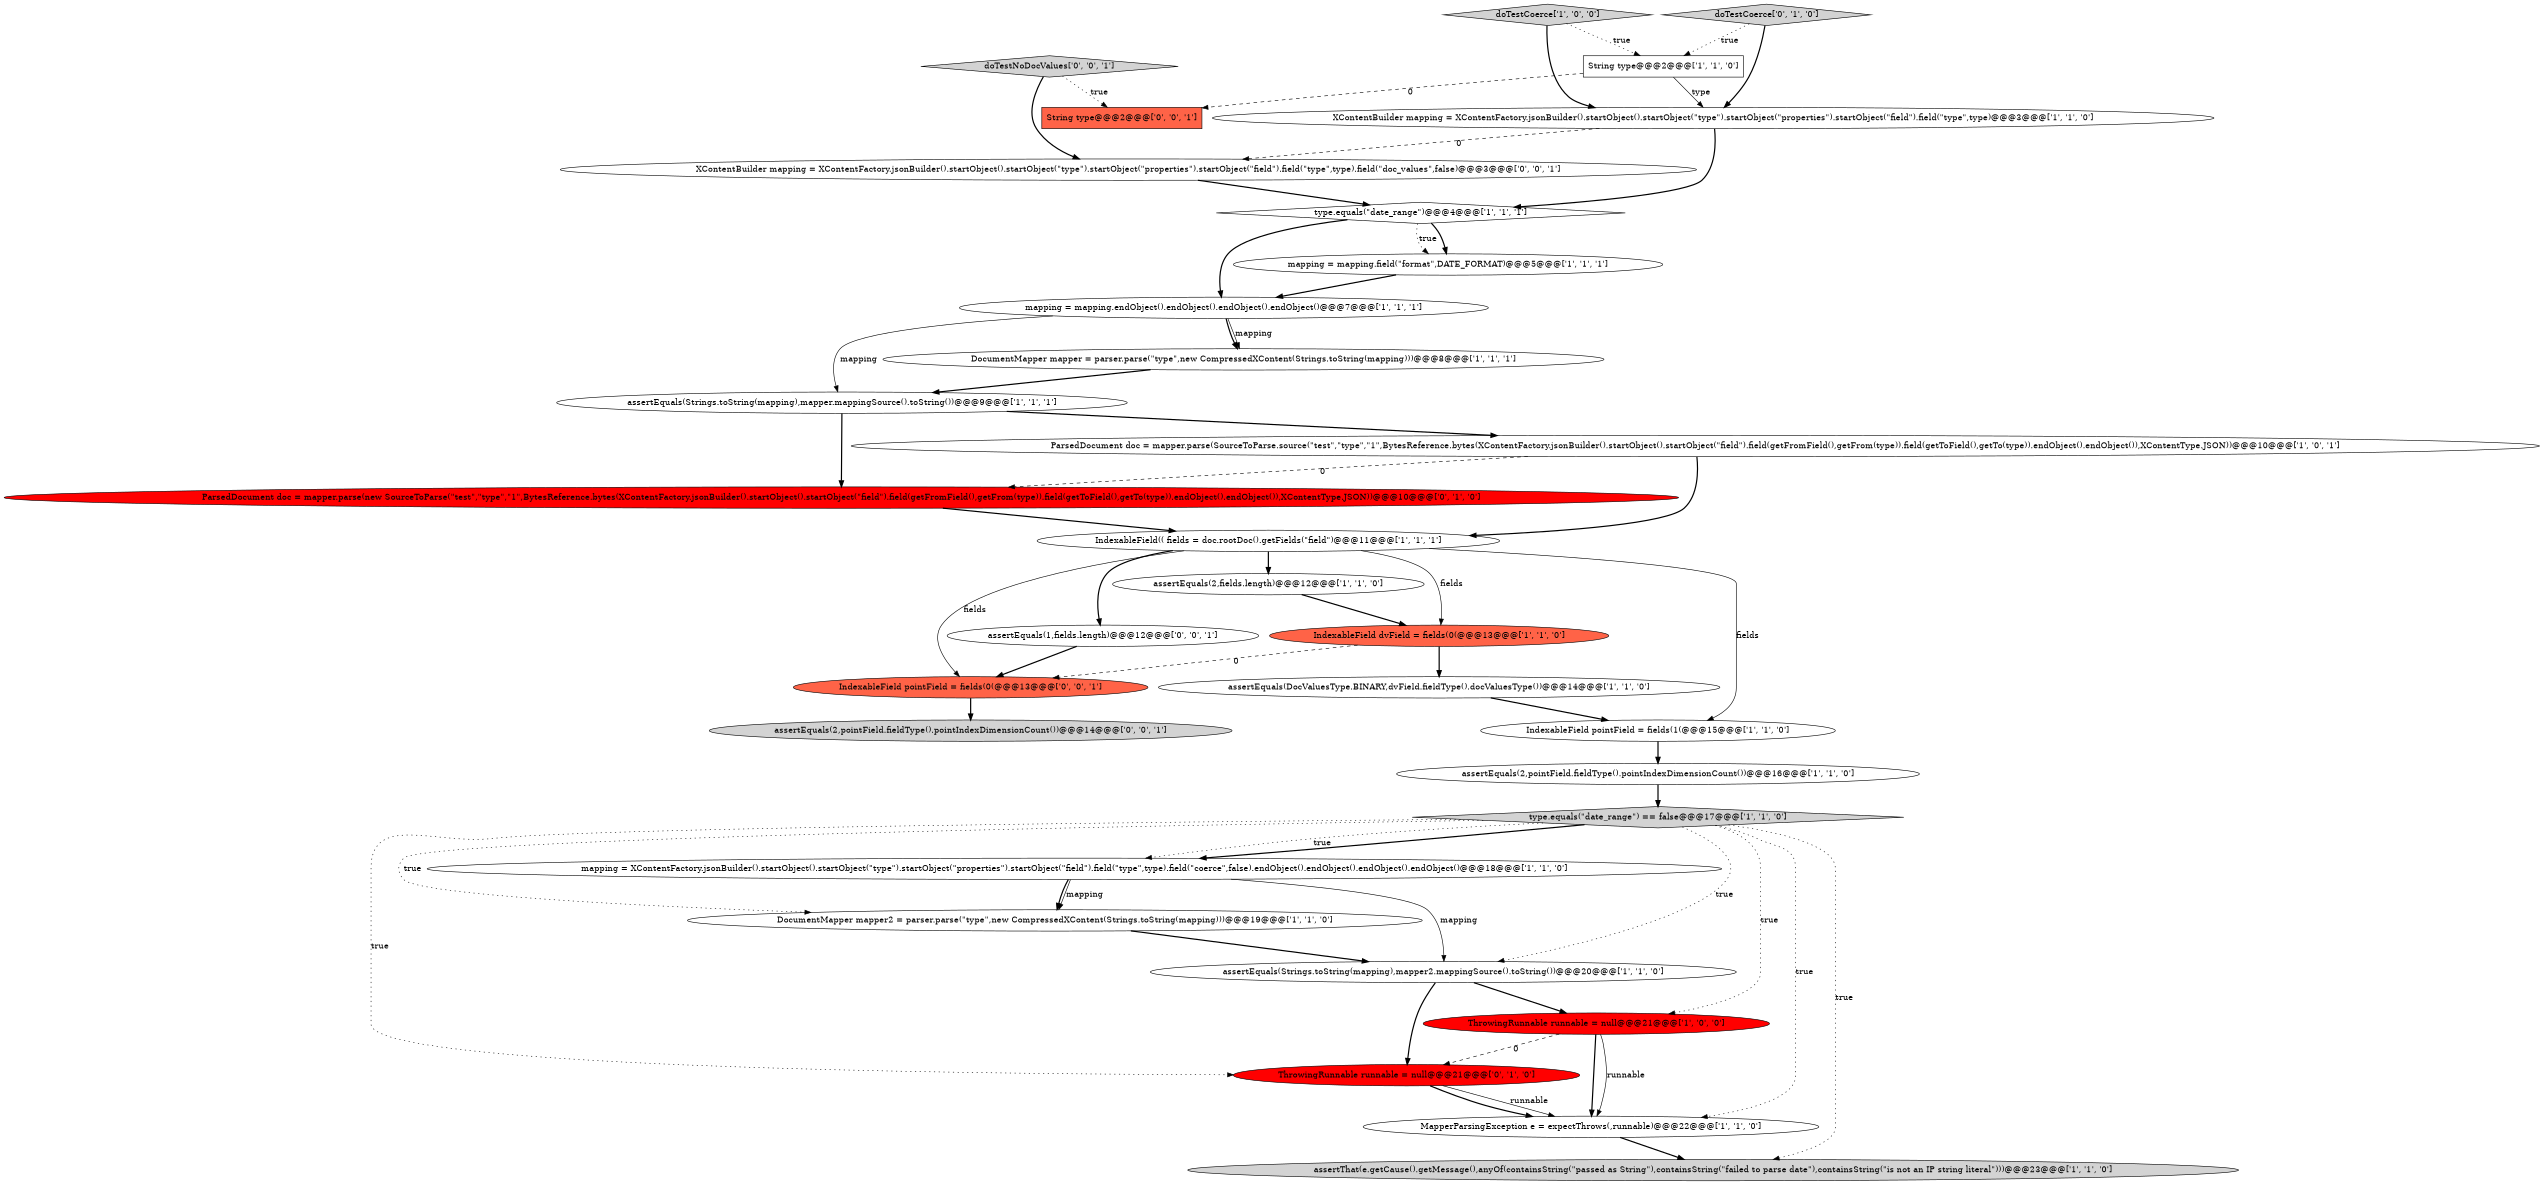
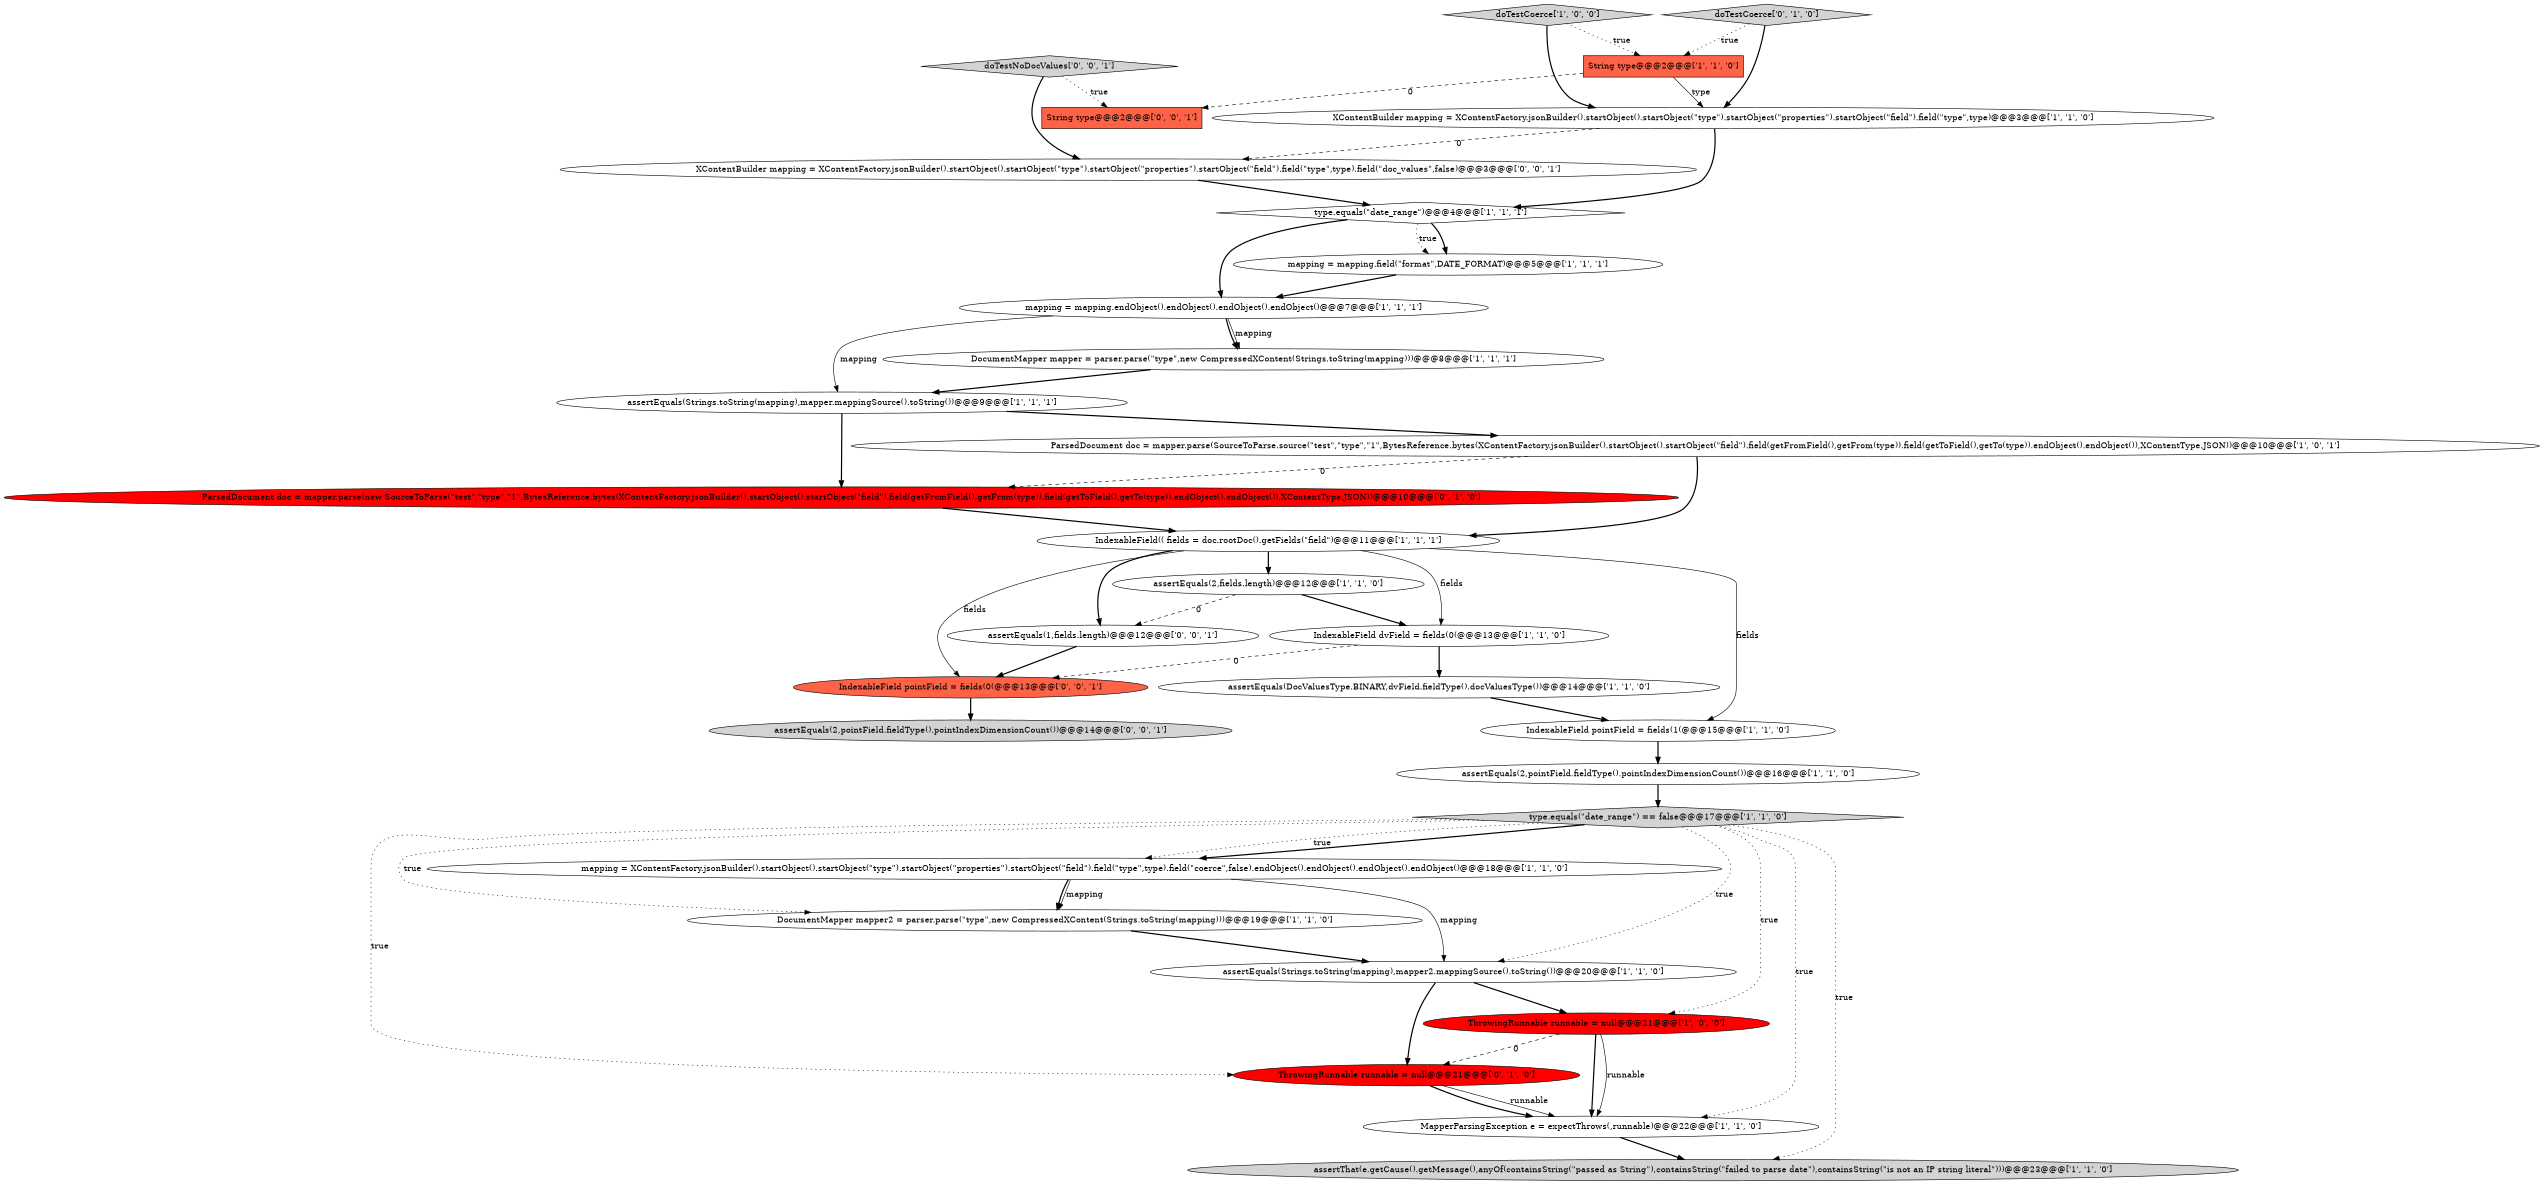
node "String type@@@2@@@['1', '1', '0']": fillcolor white -> tomato
edge "assertEquals(2,fields.length)@@@12@@@['1', '1', '0']" -> "assertEquals(1,fields.length)@@@12@@@['0', '0', '1']": added, label "0"
node "IndexableField dvField = fields(0(@@@13@@@['1', '1', '0']": fillcolor tomato -> white
